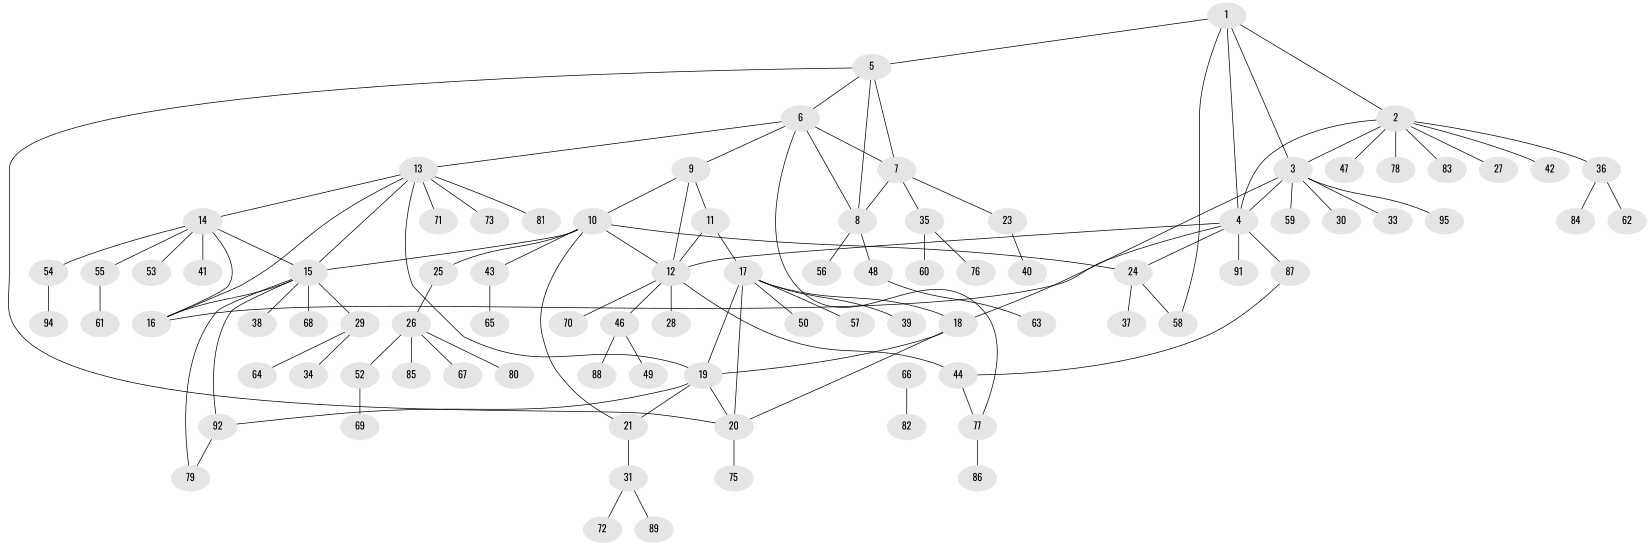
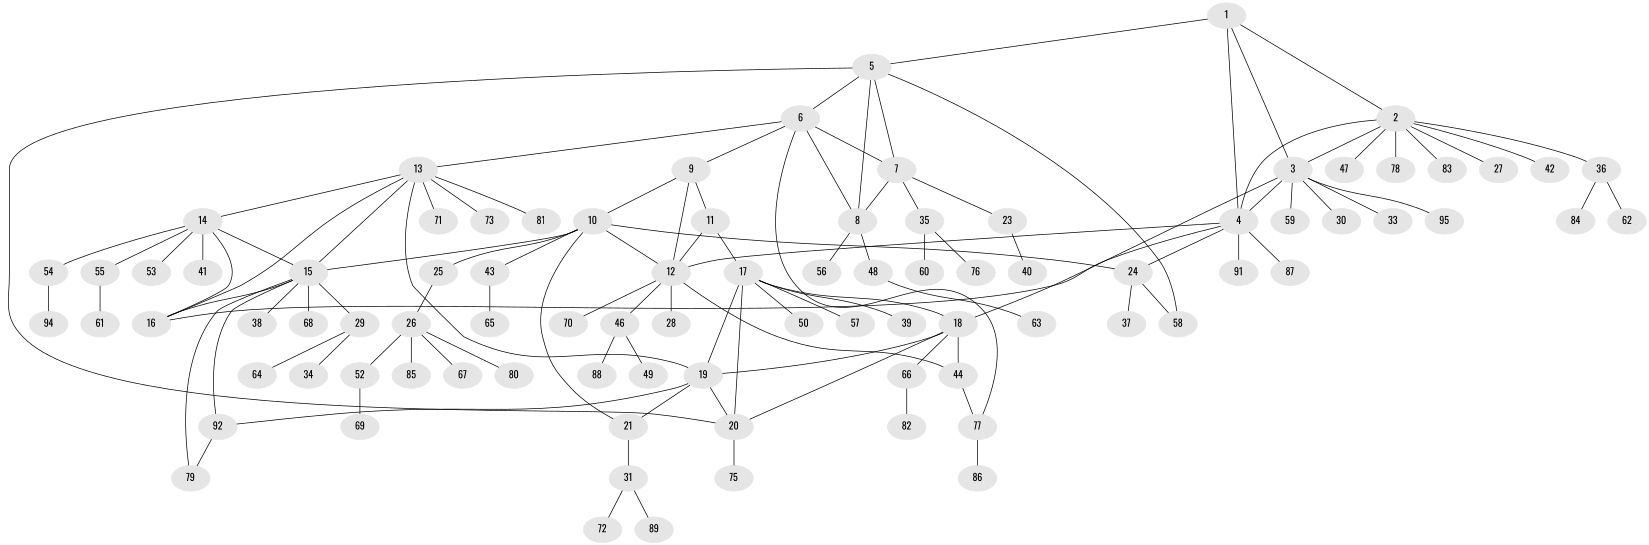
edge "1" -- "58": now "5" -- "58"
edge "18" -- "66": added
edge "87" -- "44": now "18" -- "44"
